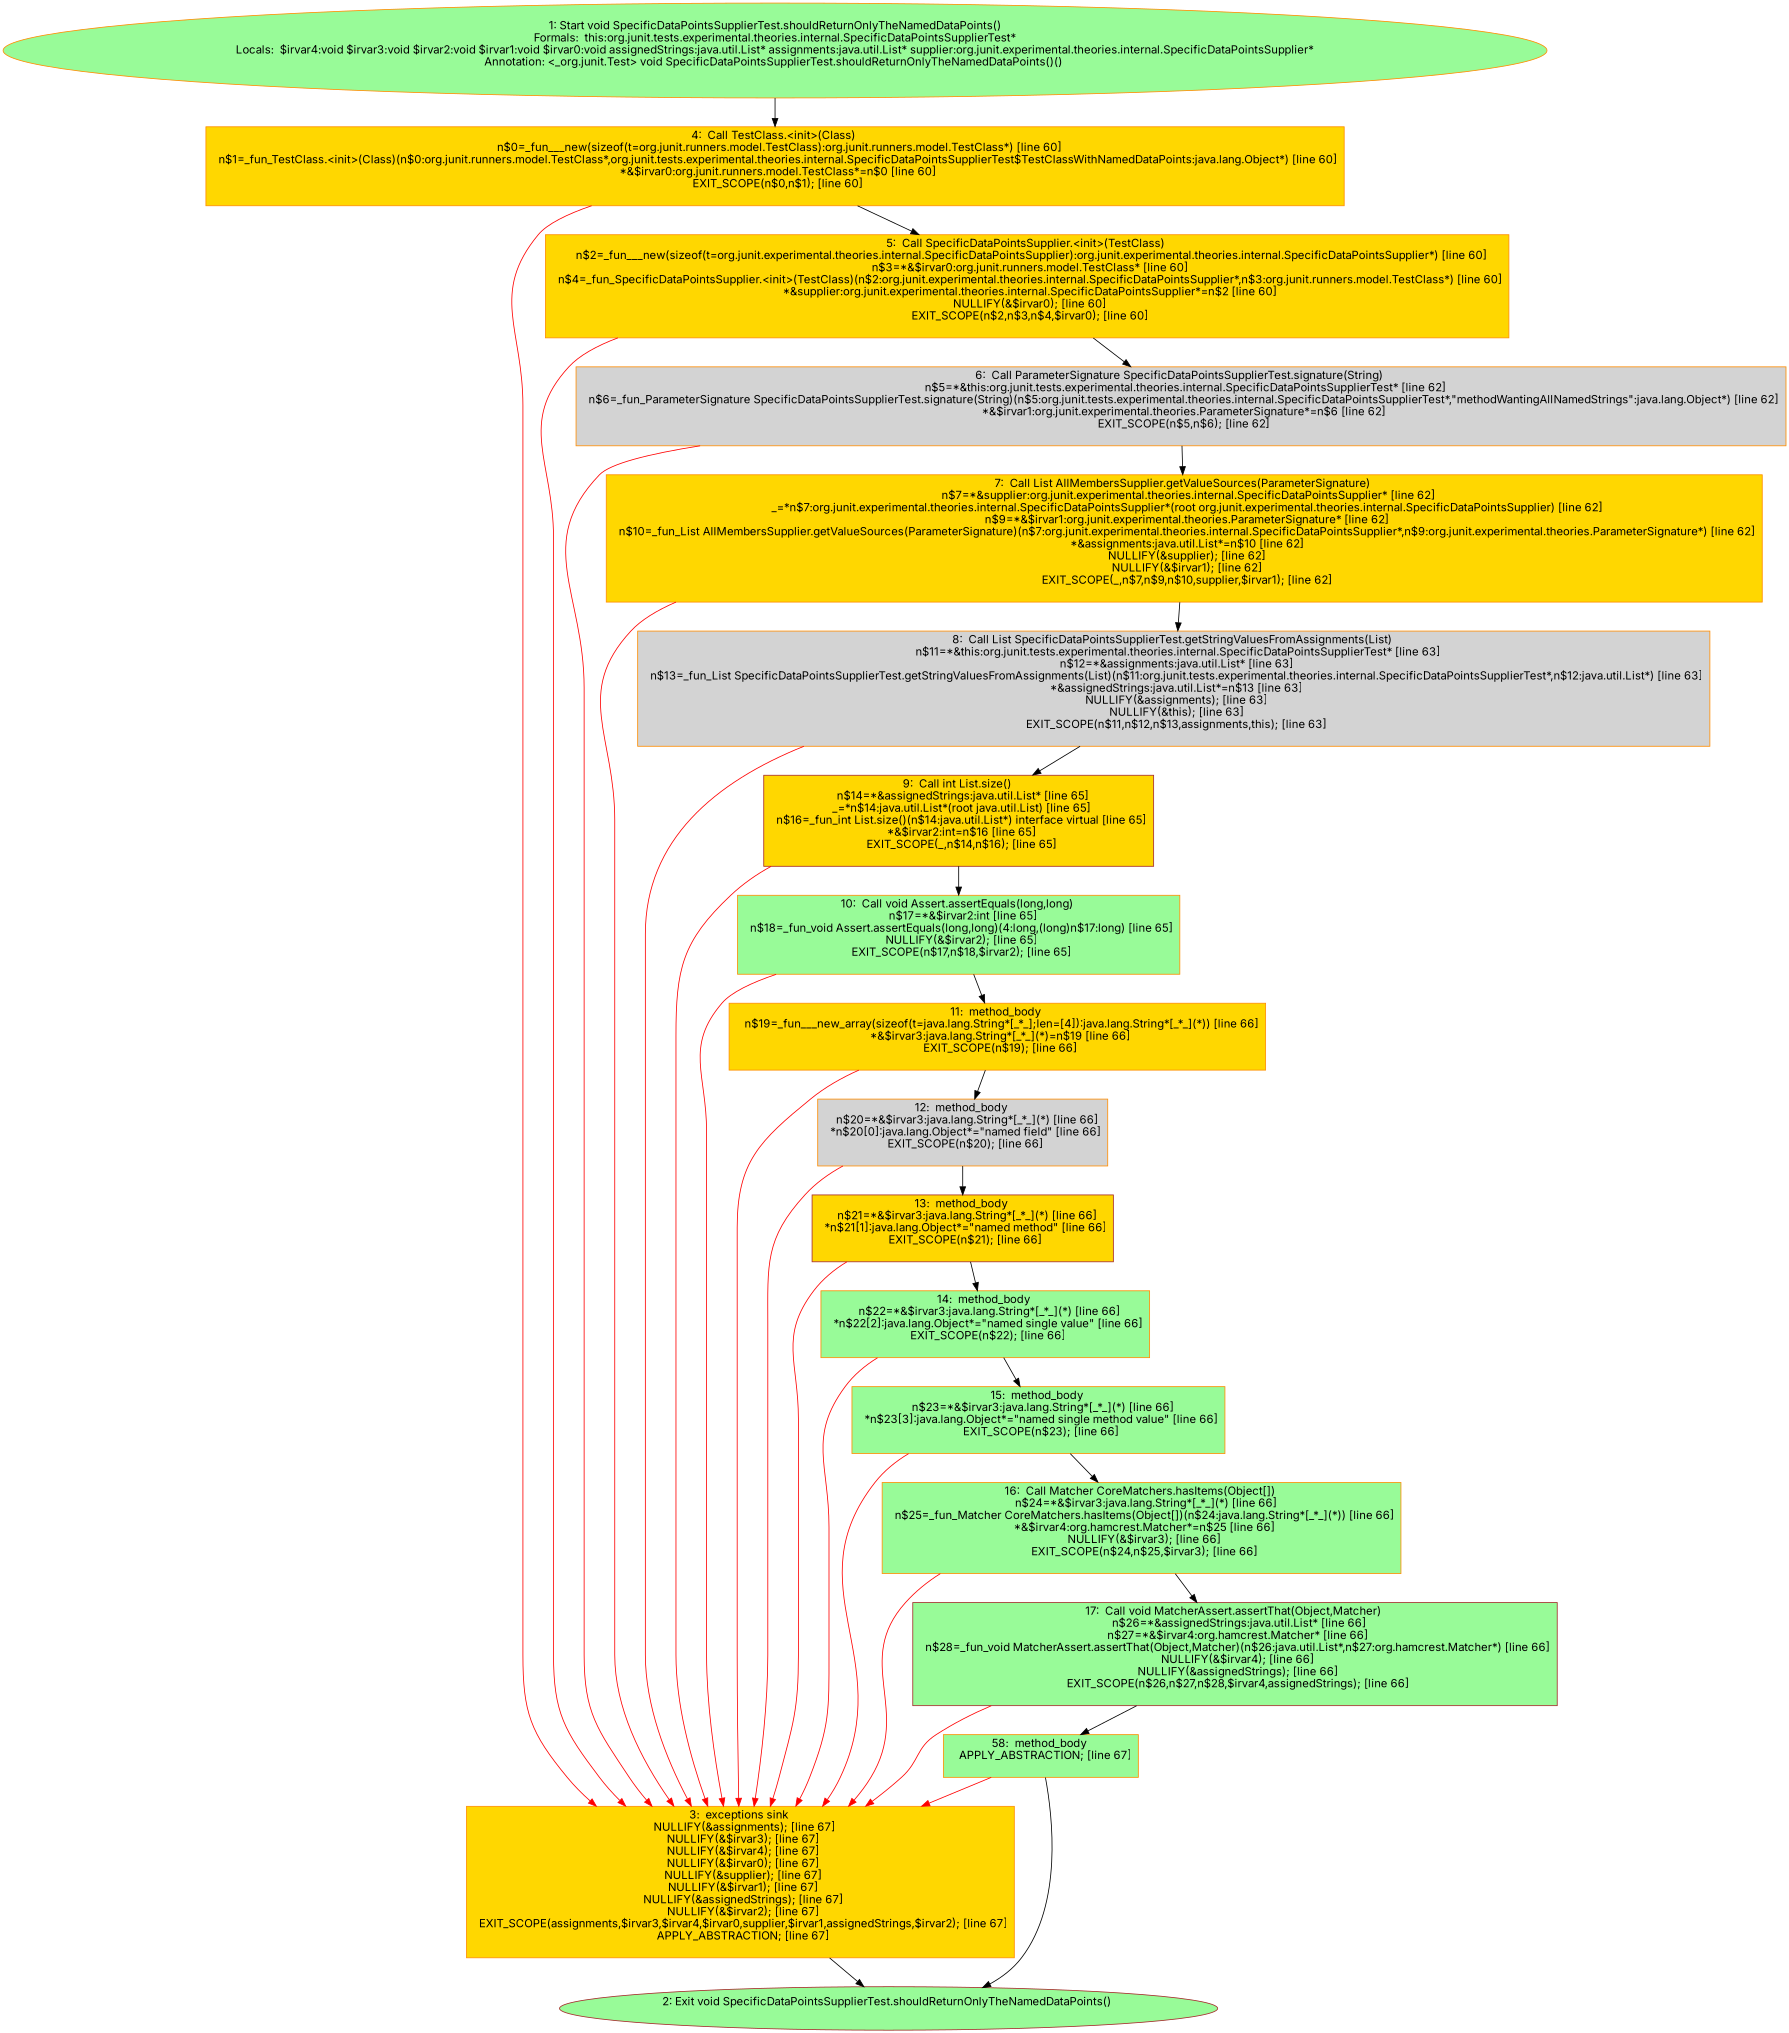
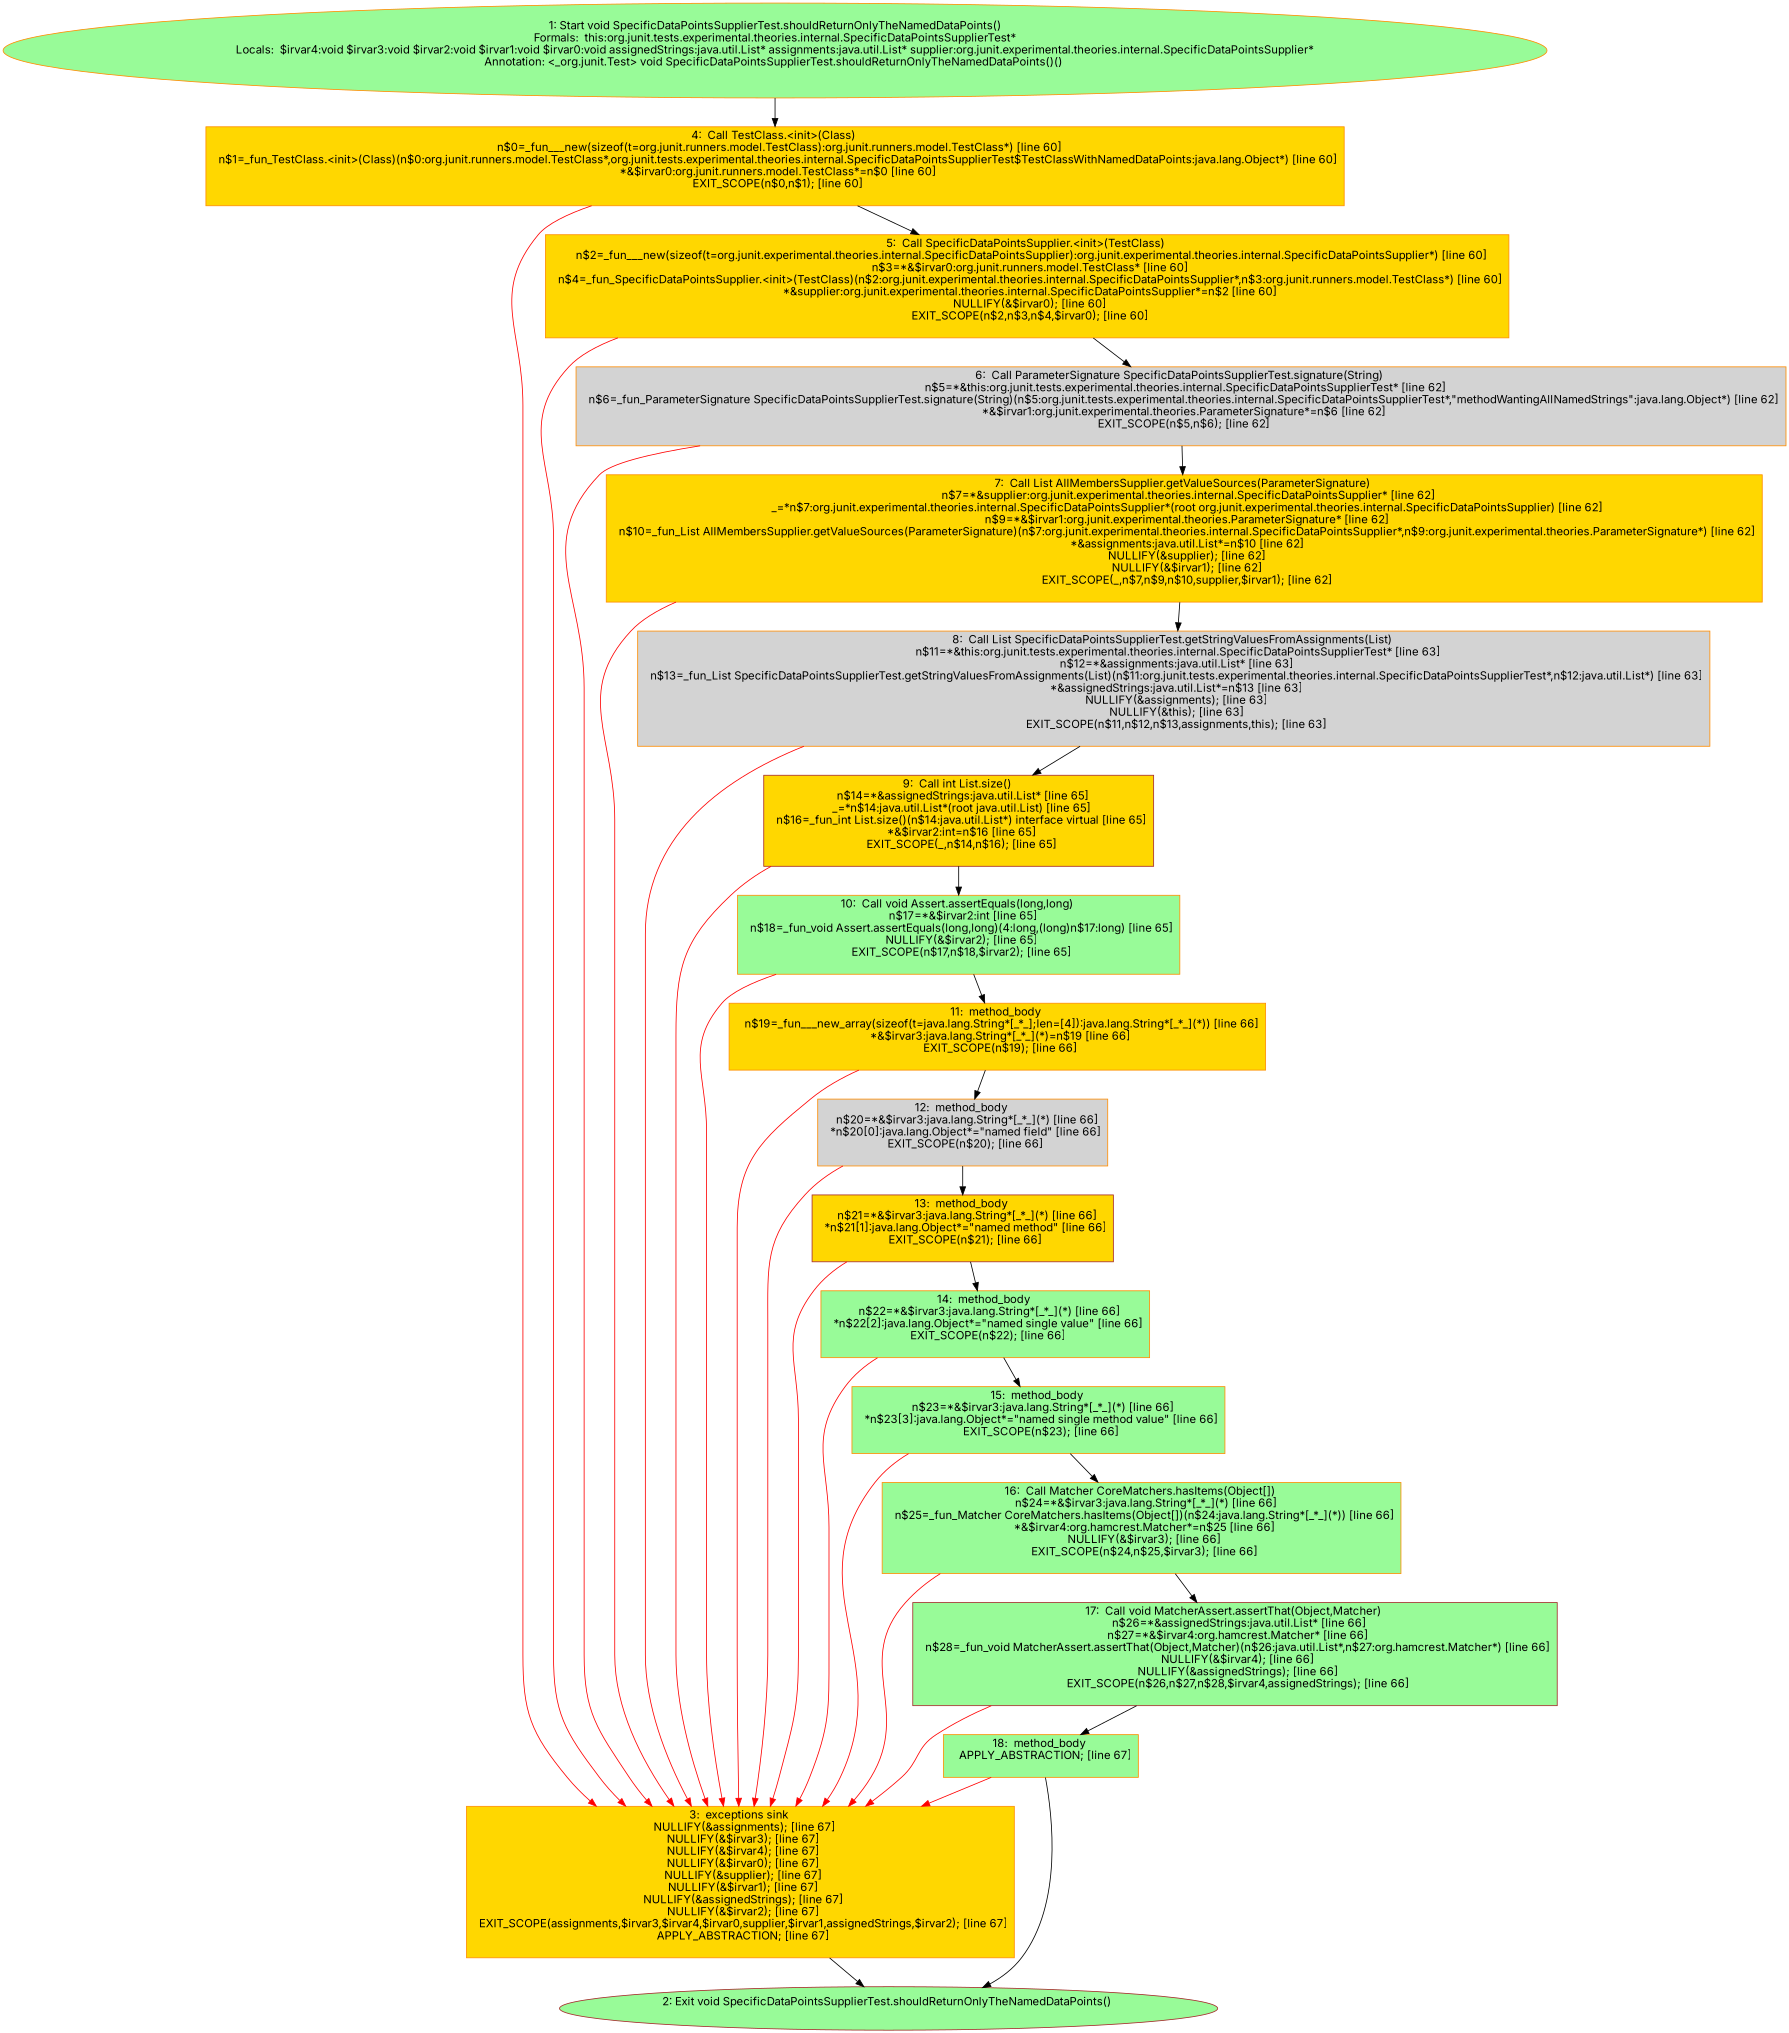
node "58:  method_body APPLY_ABSTRACTION; [line 67]": label "58:  method_body APPLY_ABSTRACTION; [line 67]" -> "18:  method_body APPLY_ABSTRACTION; [line 67]"
